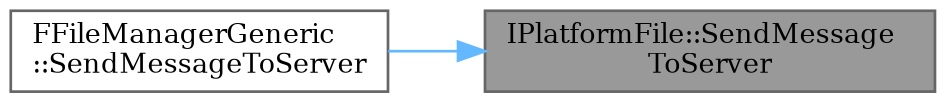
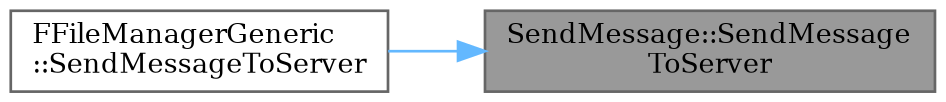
node "IPlatformFile::SendMessage ToServer": label "IPlatformFile::SendMessage ToServer" -> "SendMessage::SendMessage ToServer"
